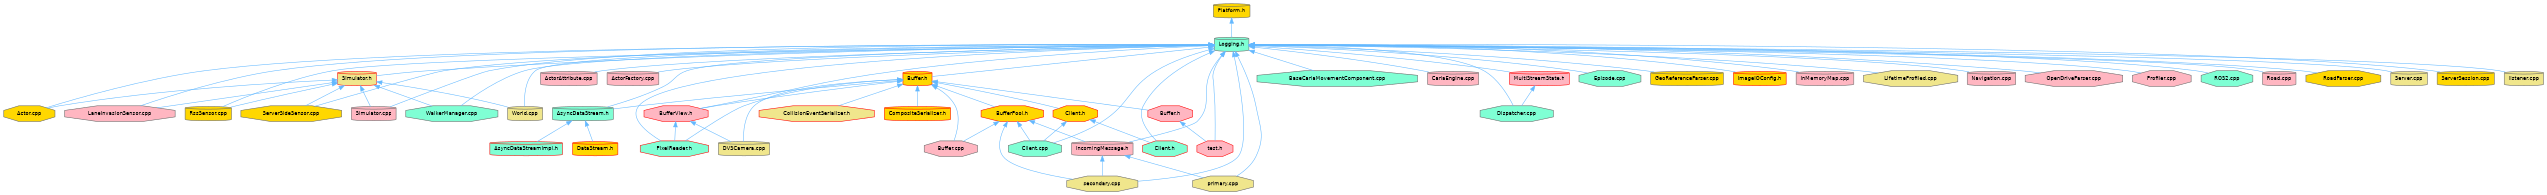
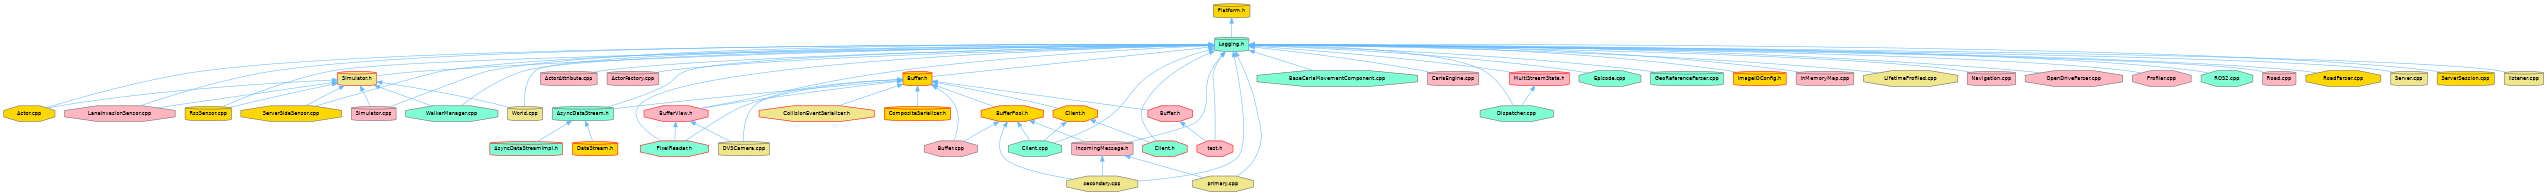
node "GeoReferenceParser.cpp": fillcolor gold -> aquamarine
